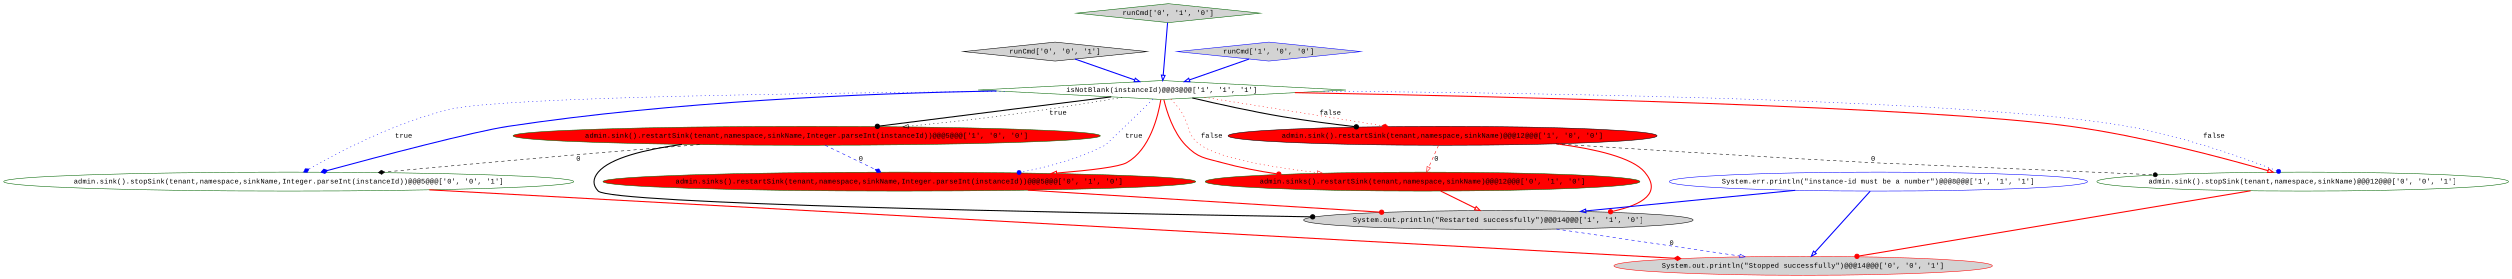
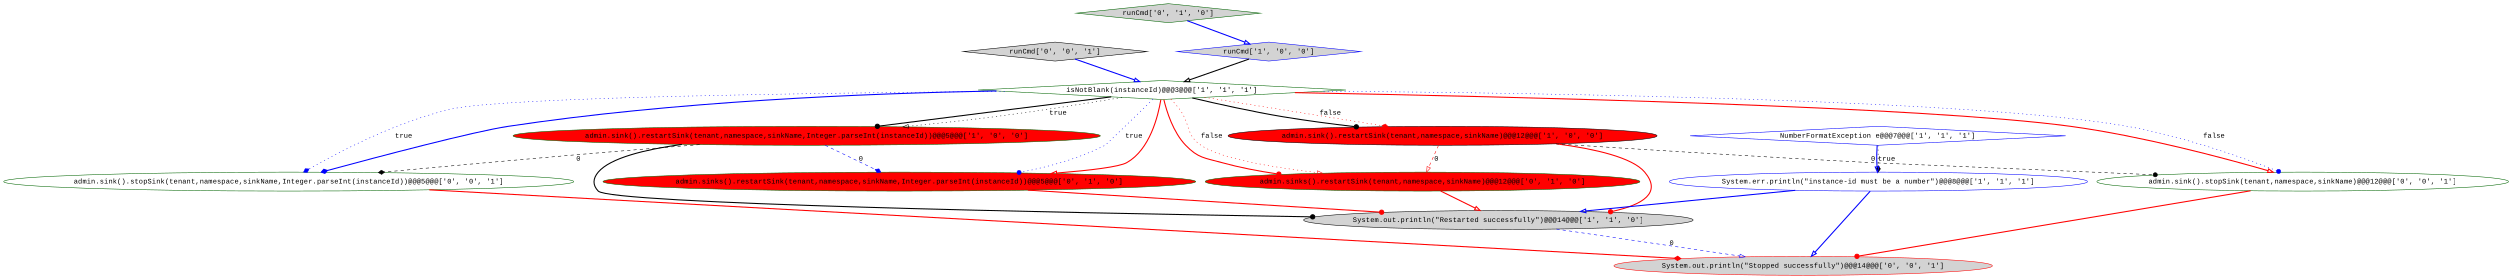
edge "runCmd['0', '1', '0']" -> "isNotBlank(instanceId)@@@3@@@['1', '1', '1']": now "runCmd['0', '1', '0']" -> "runCmd['1', '0', '0']"
edge "runCmd['1', '0', '0']" -> "isNotBlank(instanceId)@@@3@@@['1', '1', '1']": color blue -> black
node "NumberFormatException e@@@7@@@['1', '1', '1']": added
